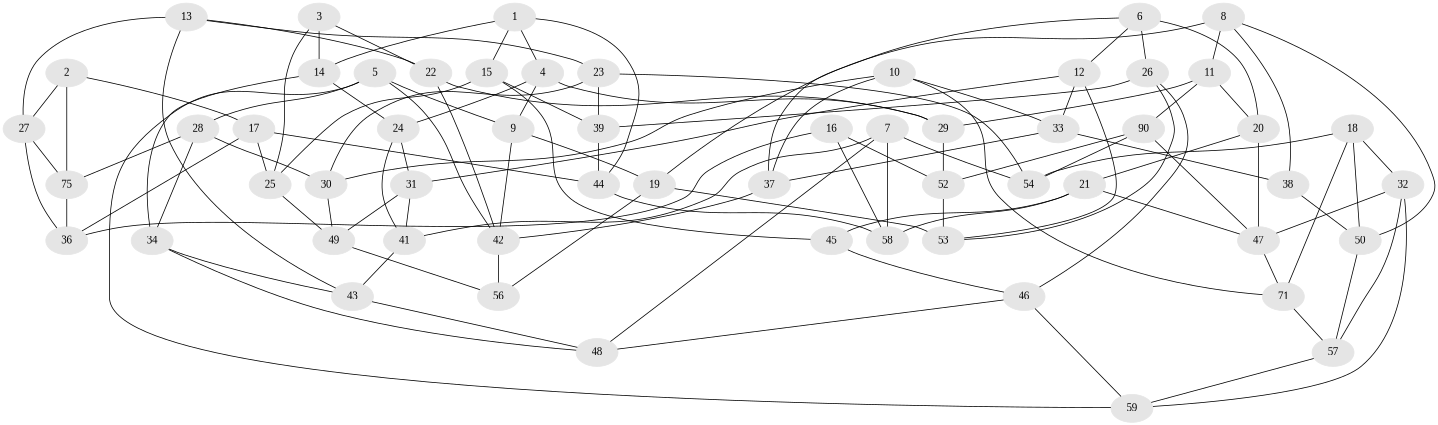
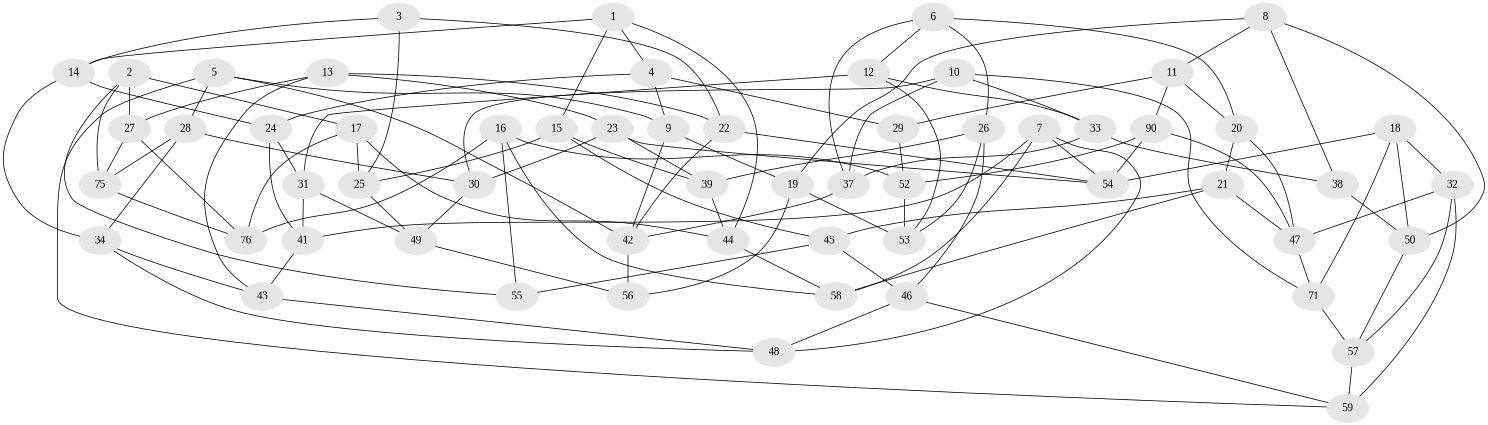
edge "22" -- "29": now "22" -- "54"
node "36": label "36" -> "76"
node "55": added
